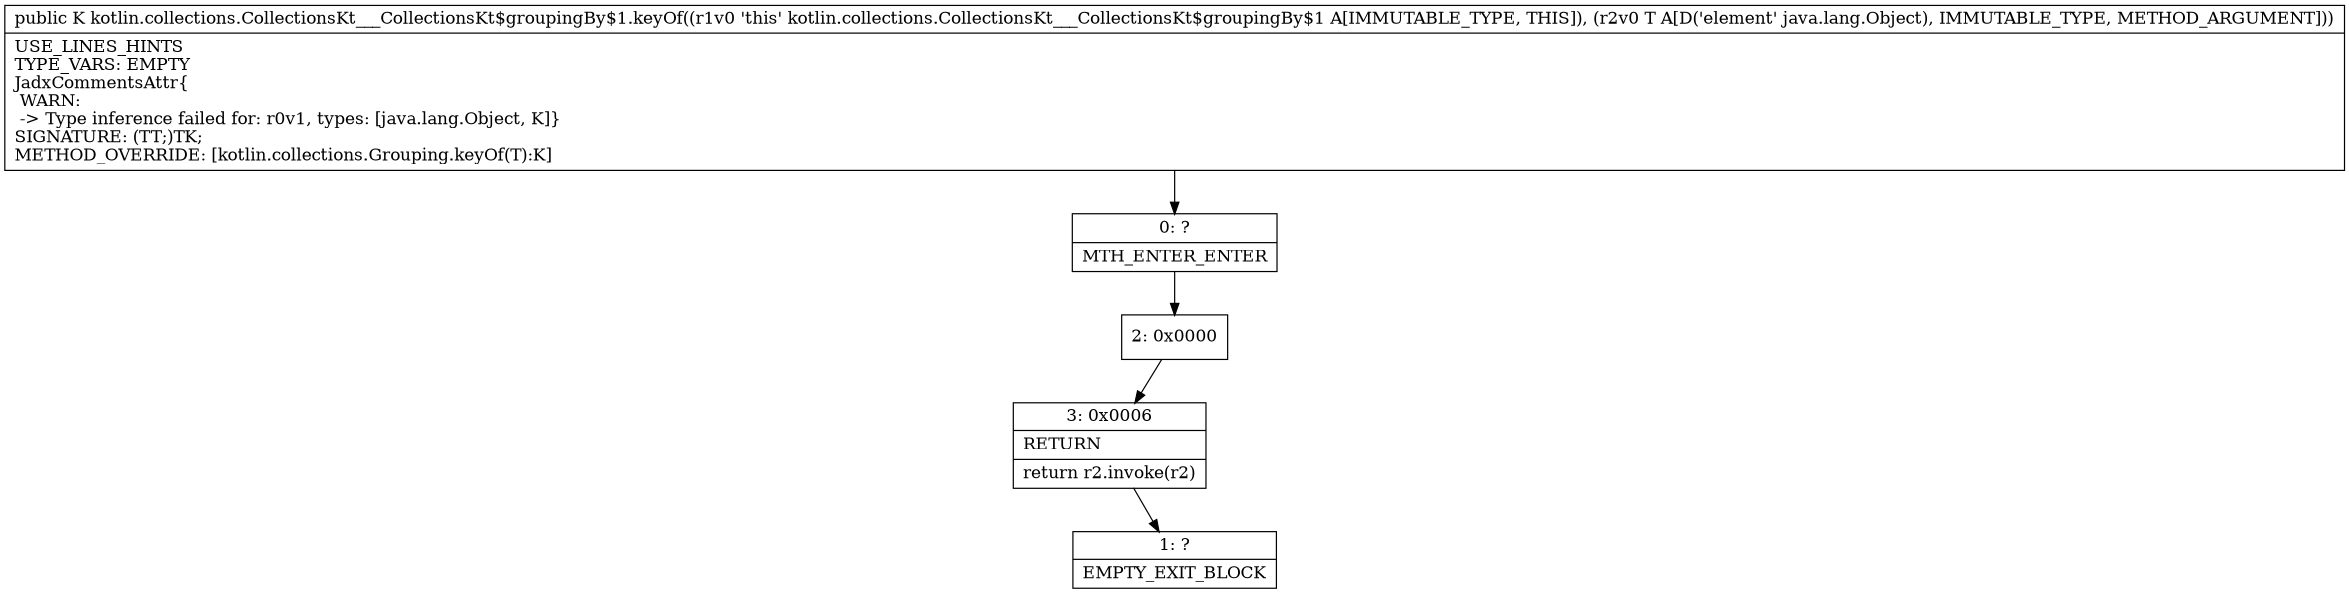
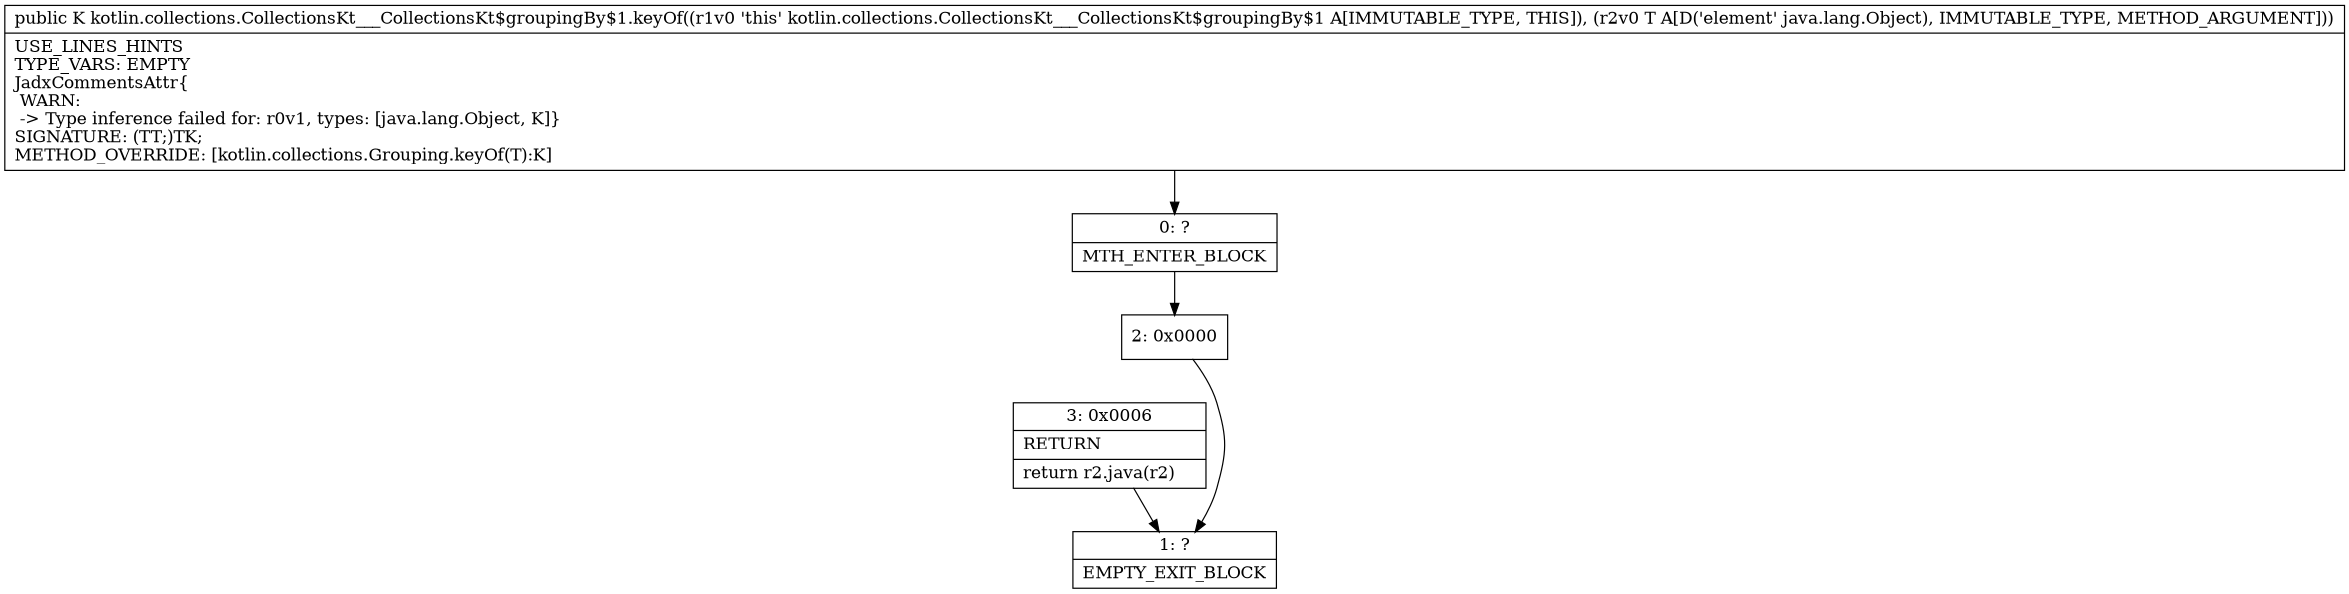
node "0: ?": text "MTH_ENTER_ENTER" -> "MTH_ENTER_BLOCK"
edge "2: 0x0000" -> "3: 0x0006": now "2: 0x0000" -> "1: ?"
node "3: 0x0006": text "return r2.invoke(r2)" -> "return r2.java(r2)"
